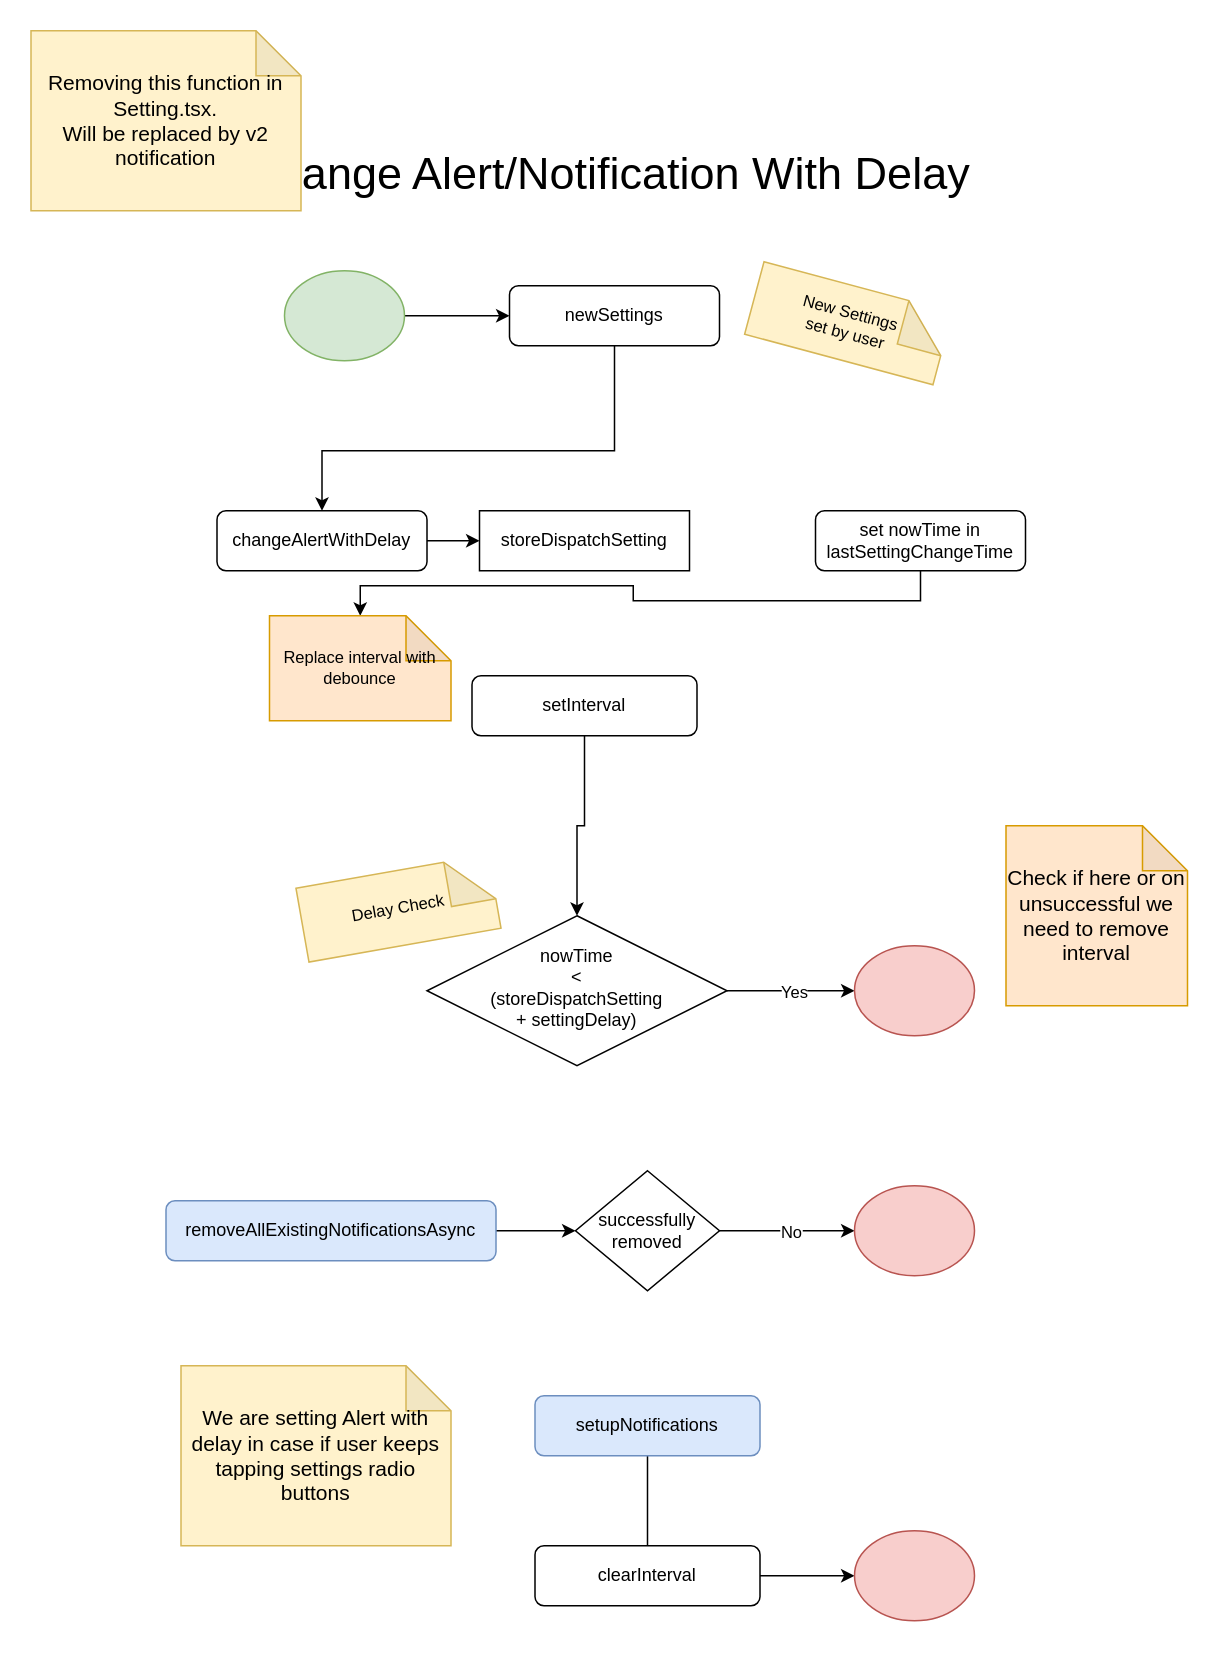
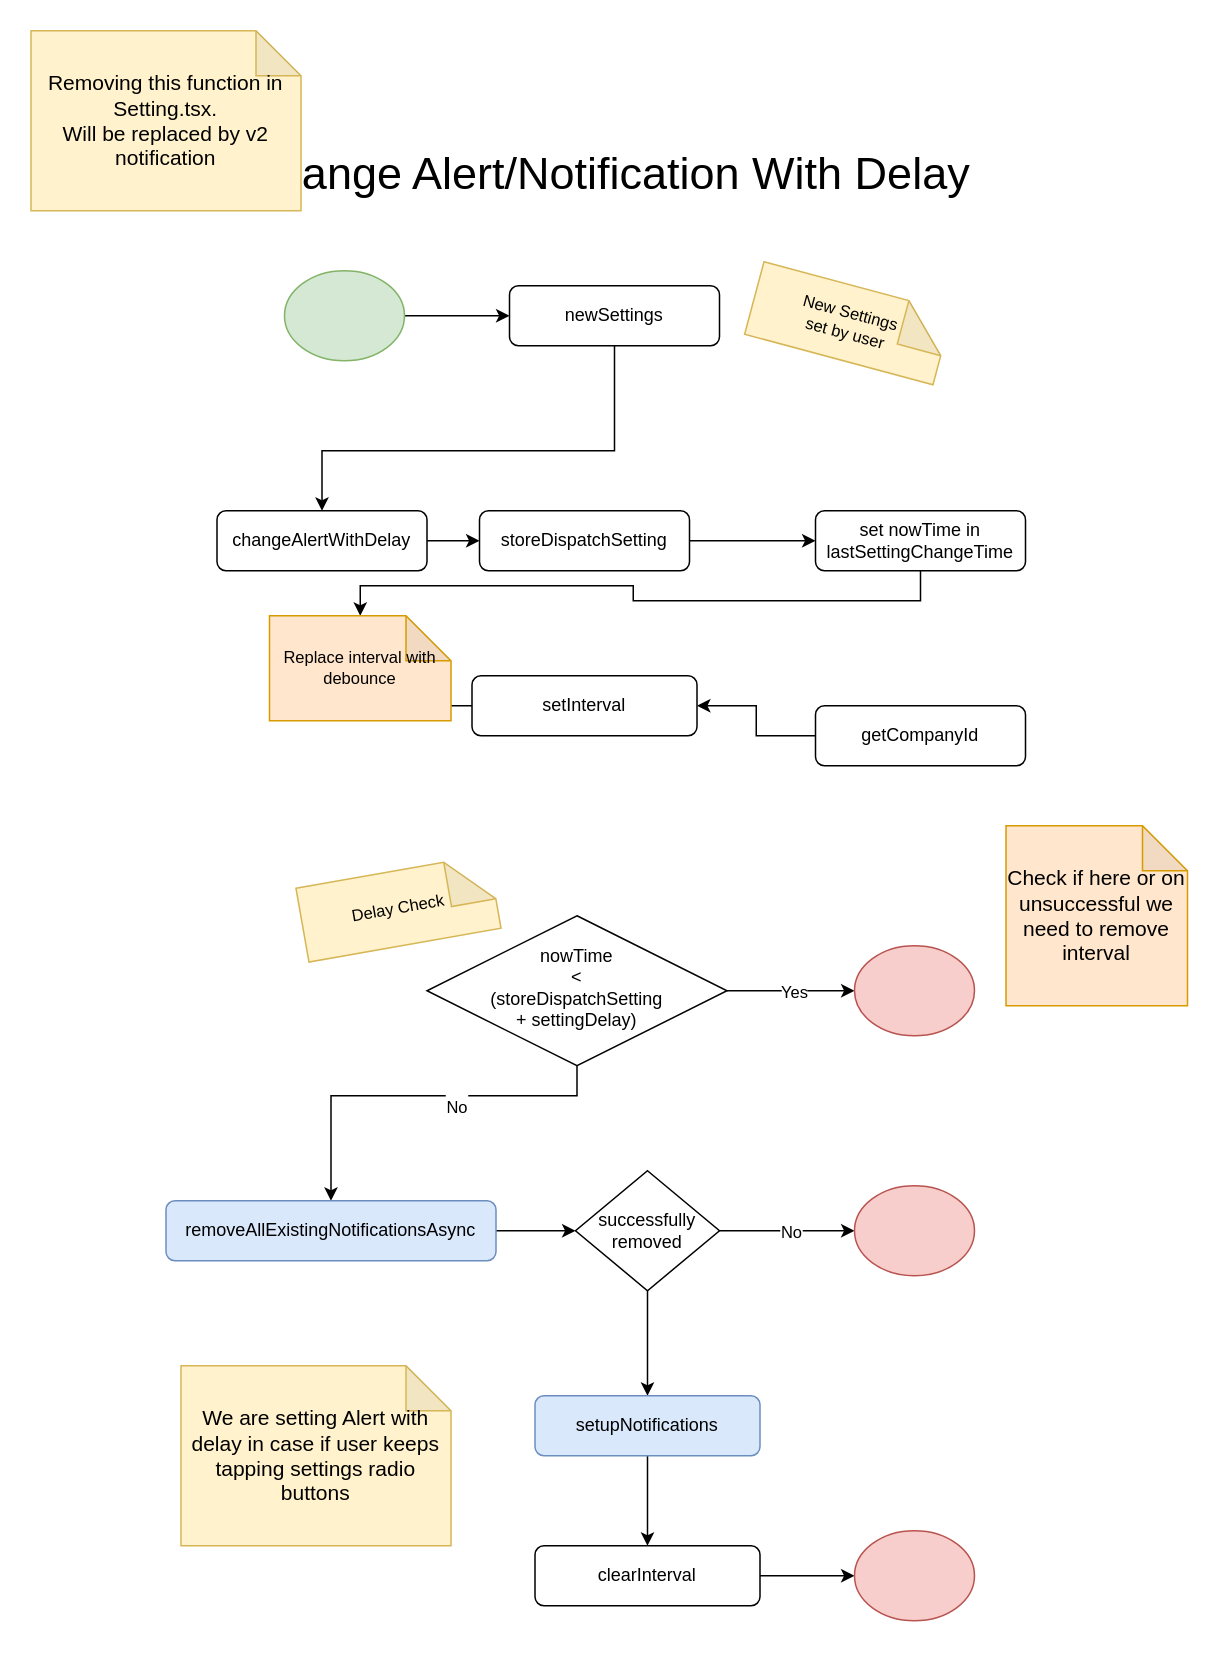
node "storeDispatchSetting": shape rectangle -> rounded rectangle
edge "storeDispatchSetting" -> "set nowTime in lastSettingChangeTime": added
edge "getCompanyId" -> "setInterval": added
node "getCompanyId": added
edge "setInterval" -> "nowTime < (storeDispatchSetting + settingDelay)": now "setInterval" -> "Replace interval with debounce"
edge "nowTime < (storeDispatchSetting + settingDelay)" -> "removeAllExistingNotificationsAsync": added, label "No"
edge "successfully removed" -> "setupNotifications": added
edge "setupNotifications" -- "clearInterval": arrowhead none -> classic
